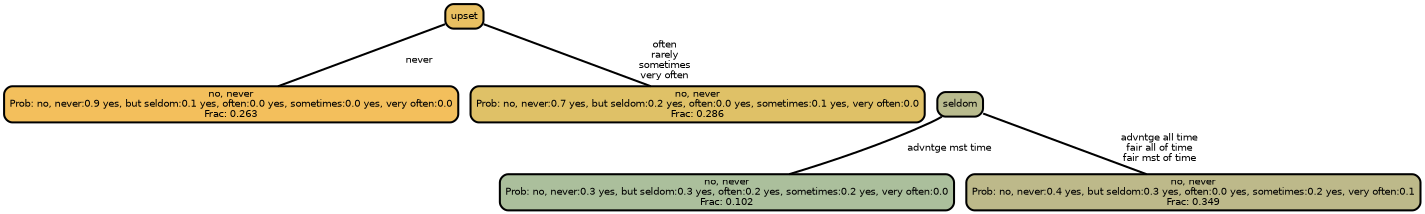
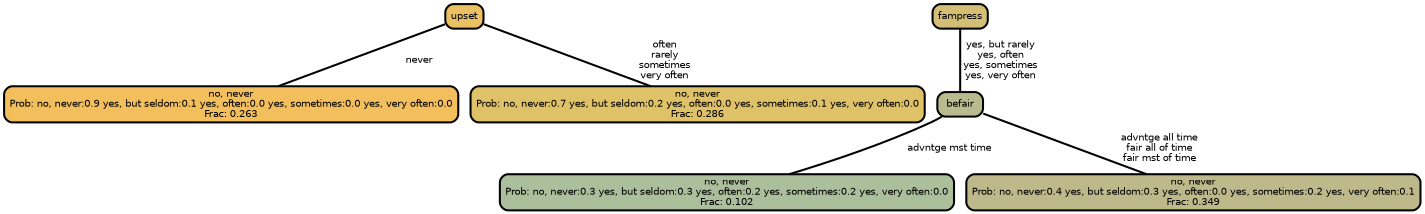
node "fampress": added
node "seldom": label "seldom" -> "befair"
